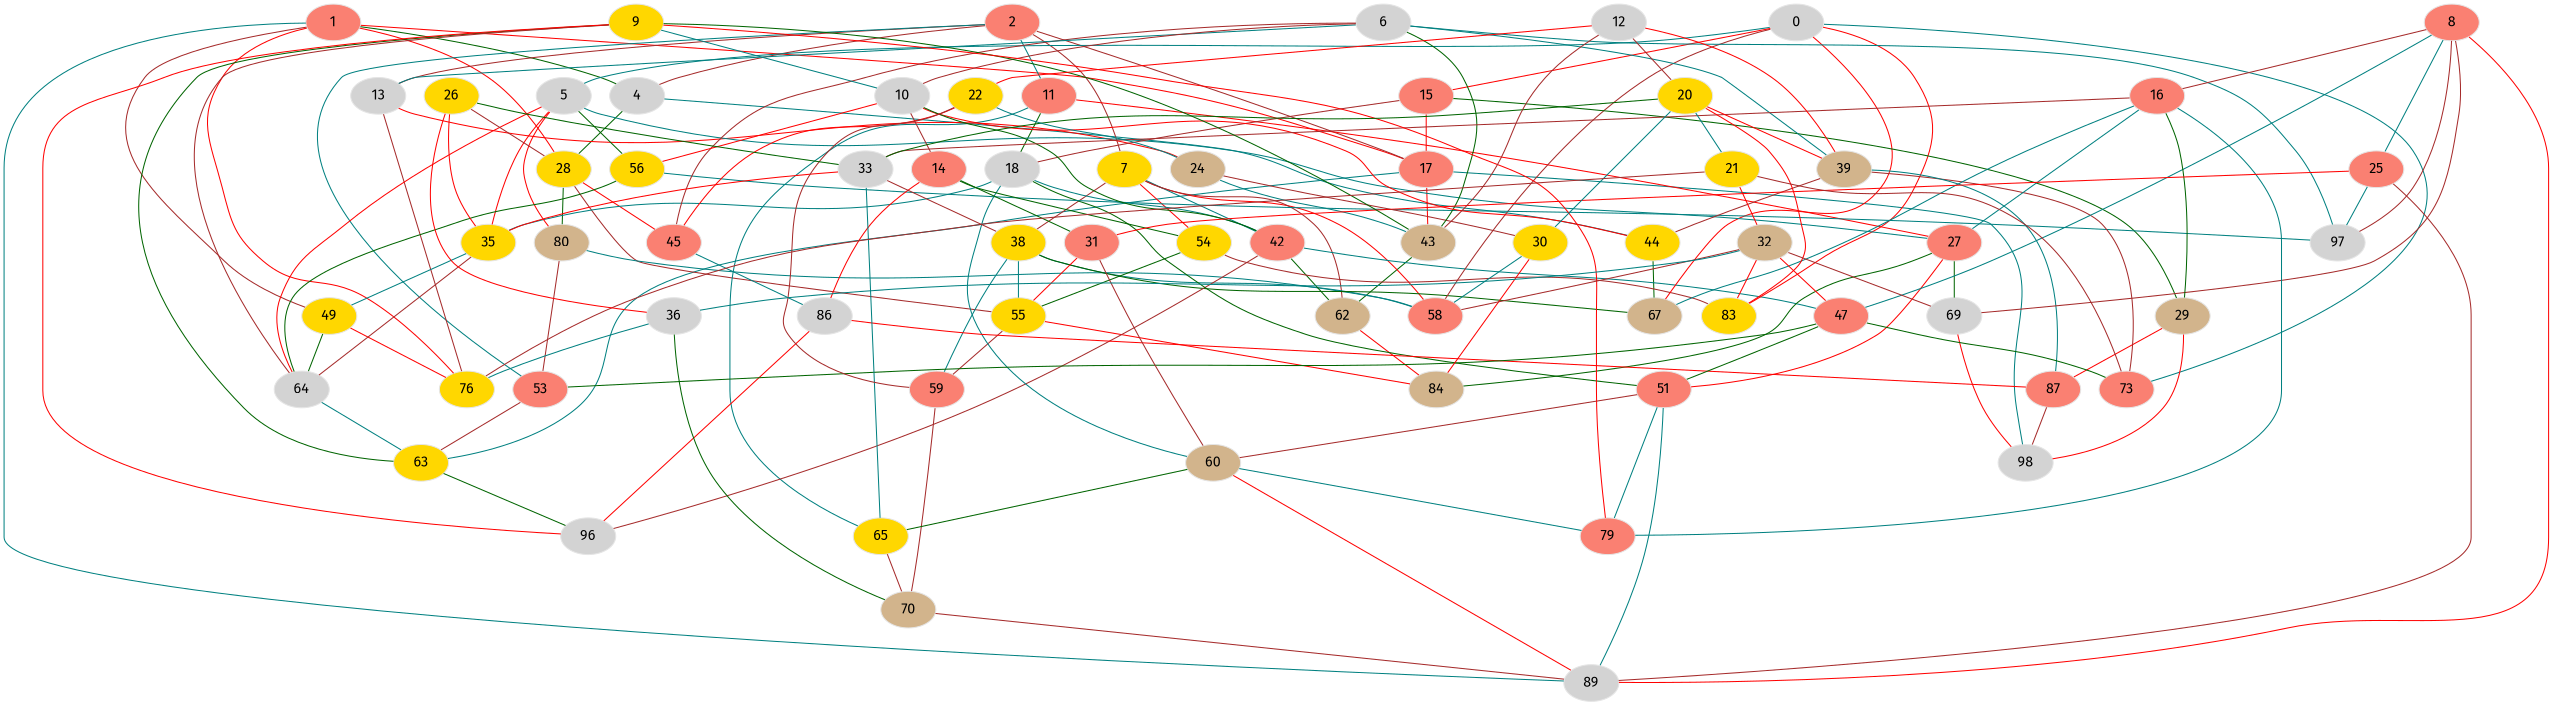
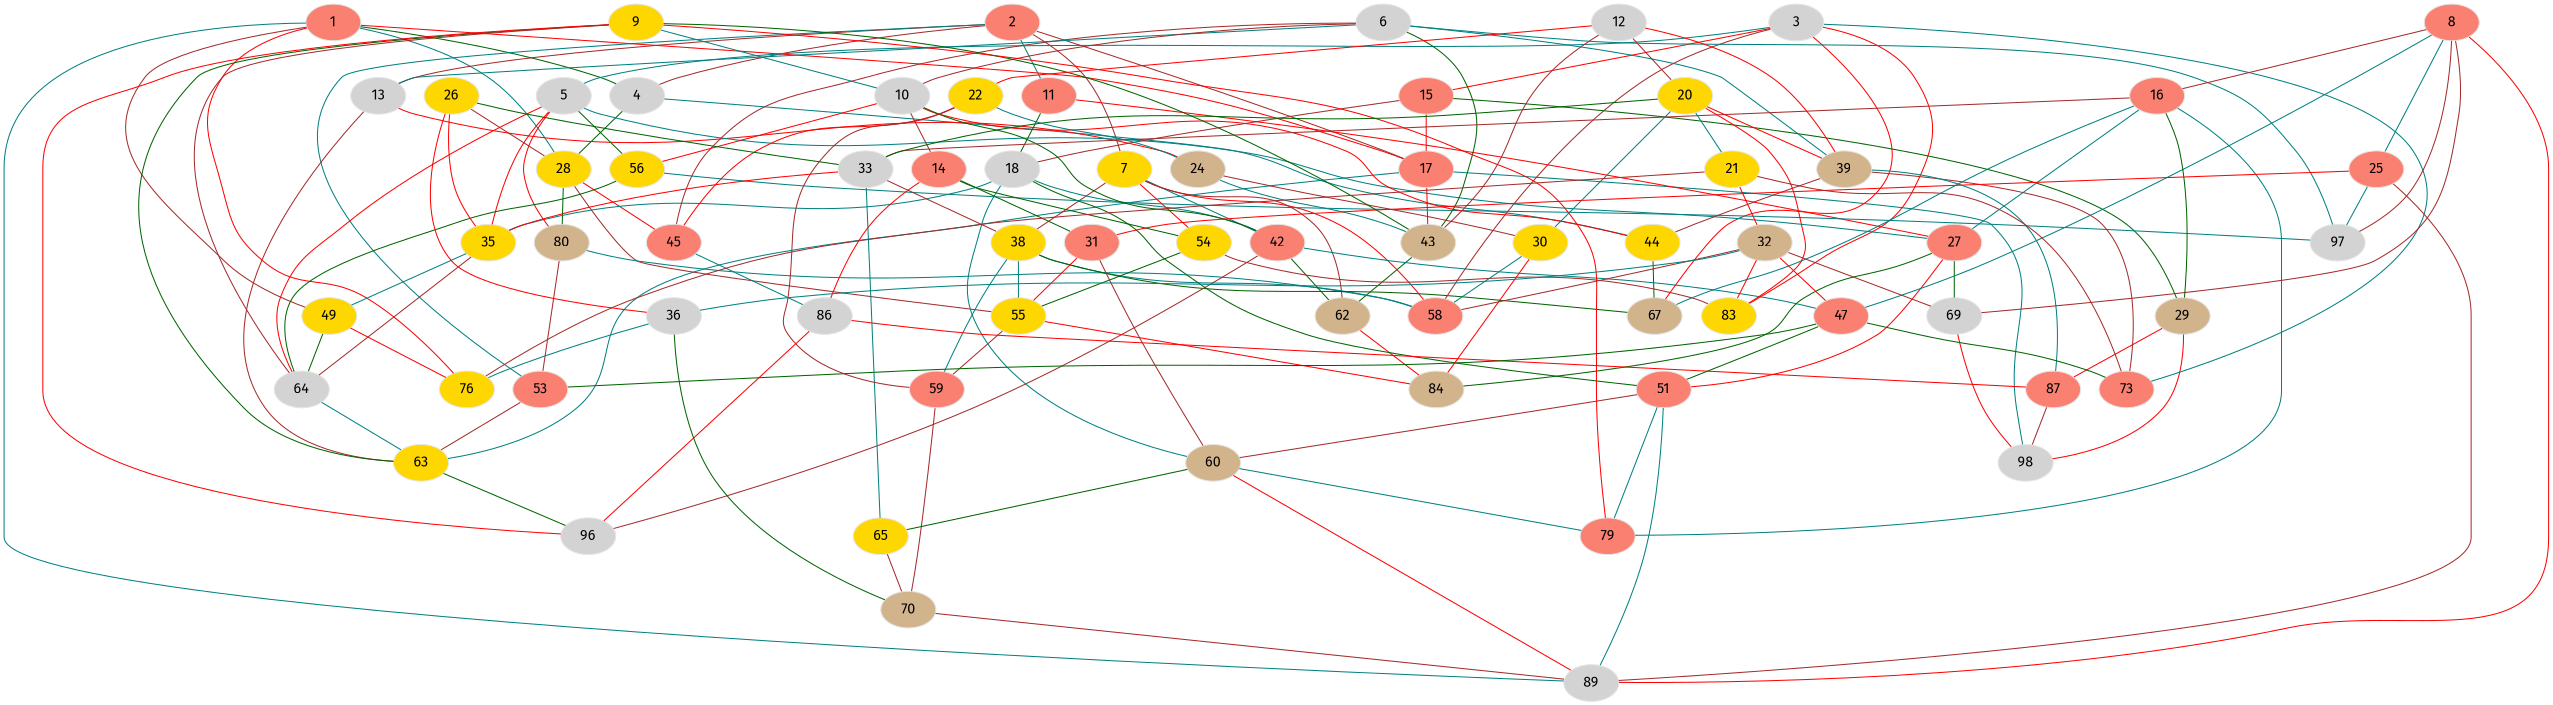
node "0": label "0" -> "3"
edge "1" -- "28": color red -> teal
edge "13" -- "76": now "13" -- "63"
edge "11" -- "65": removed
